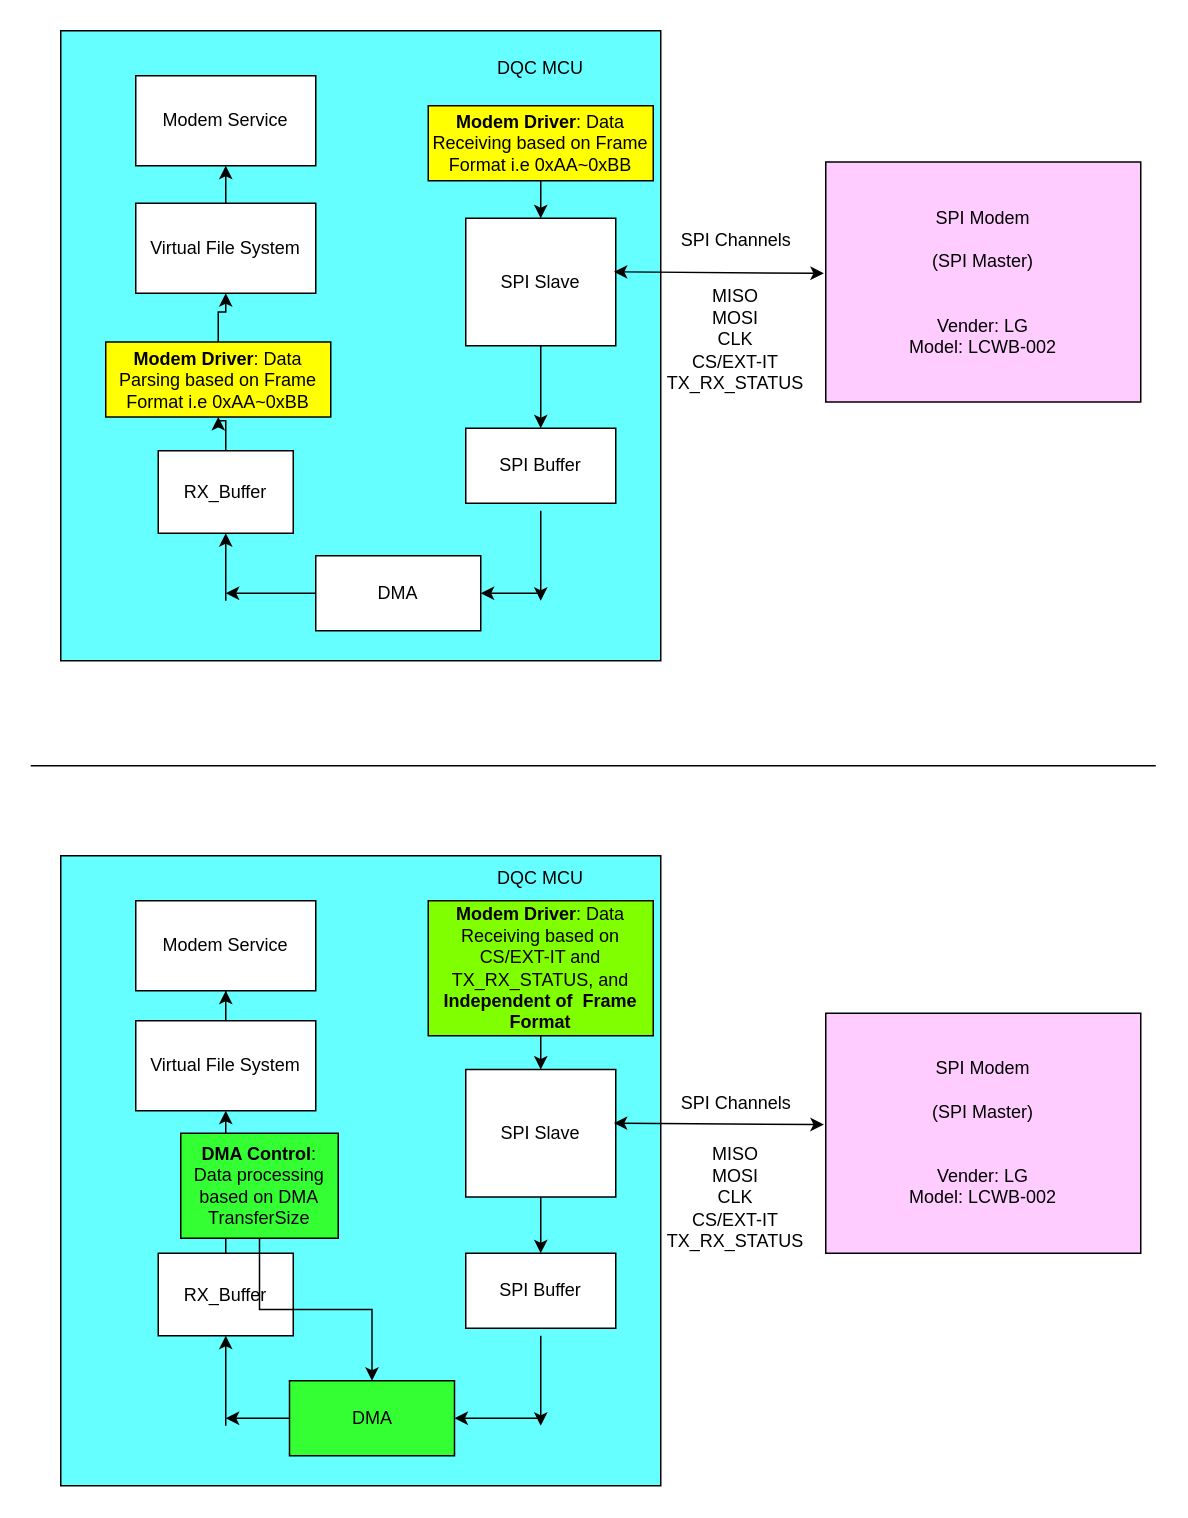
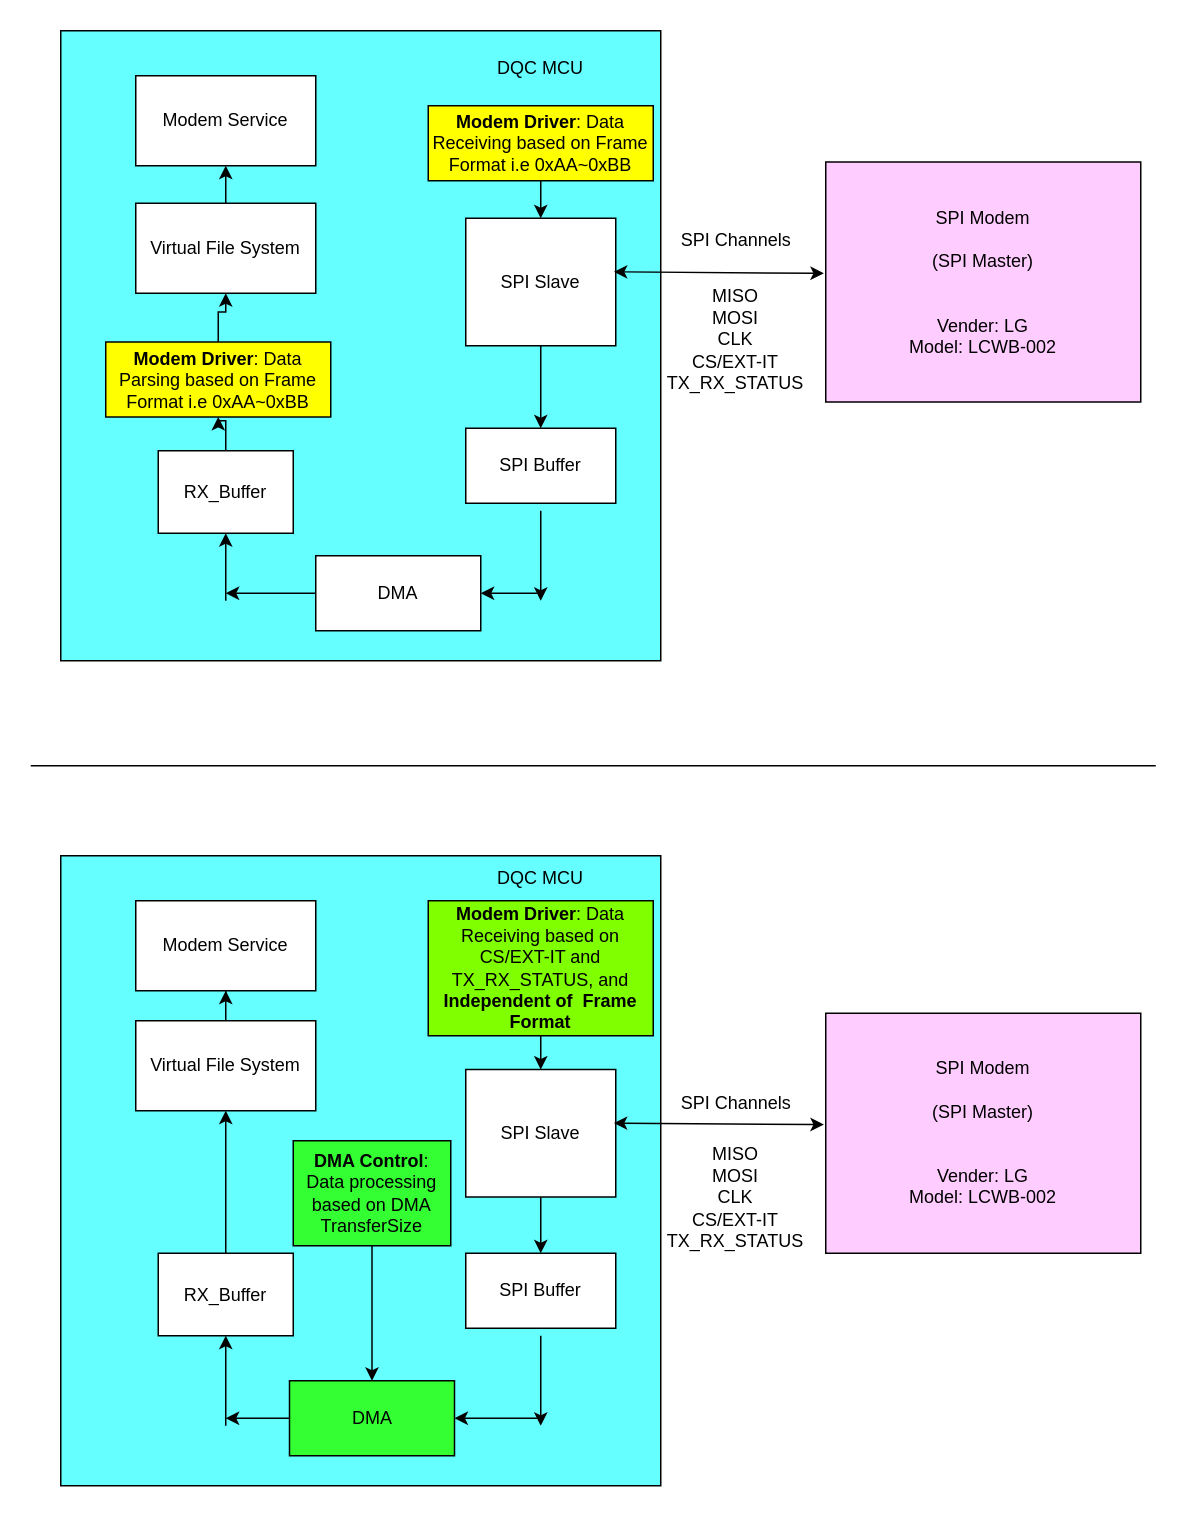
node "DMA Control: Data processing based on DMA TransferSize": moved (260, 1186) -> (372, 1193)
